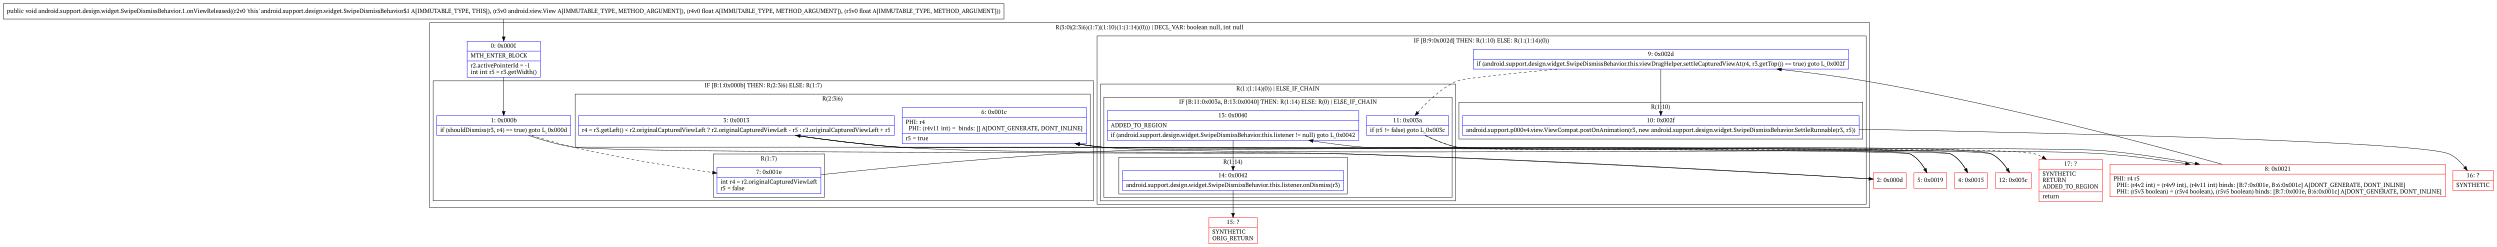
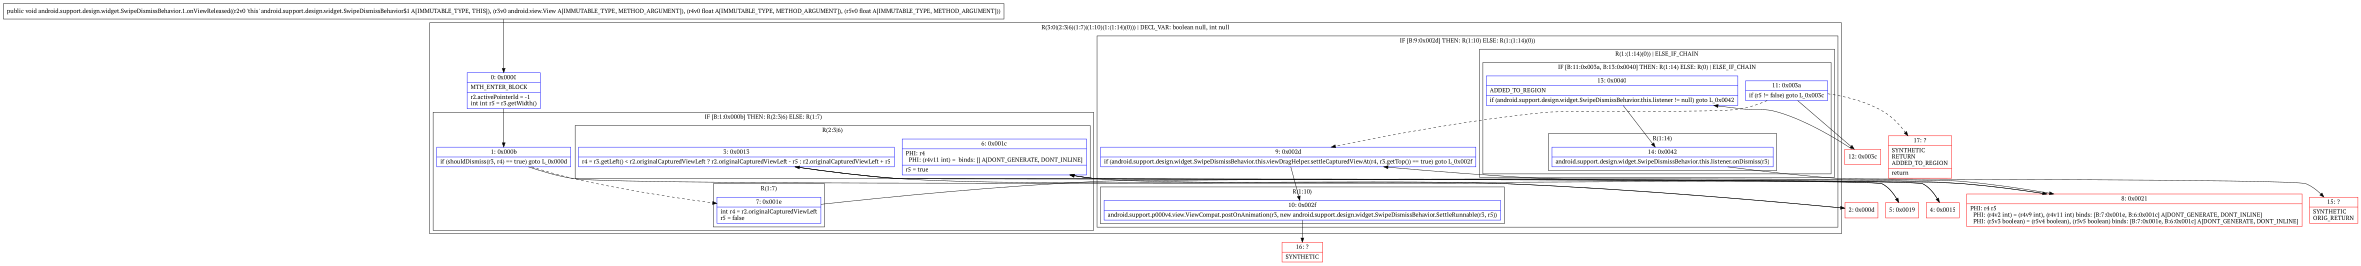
edge "9: 0x002d" -> "11: 0x003a": reversed
